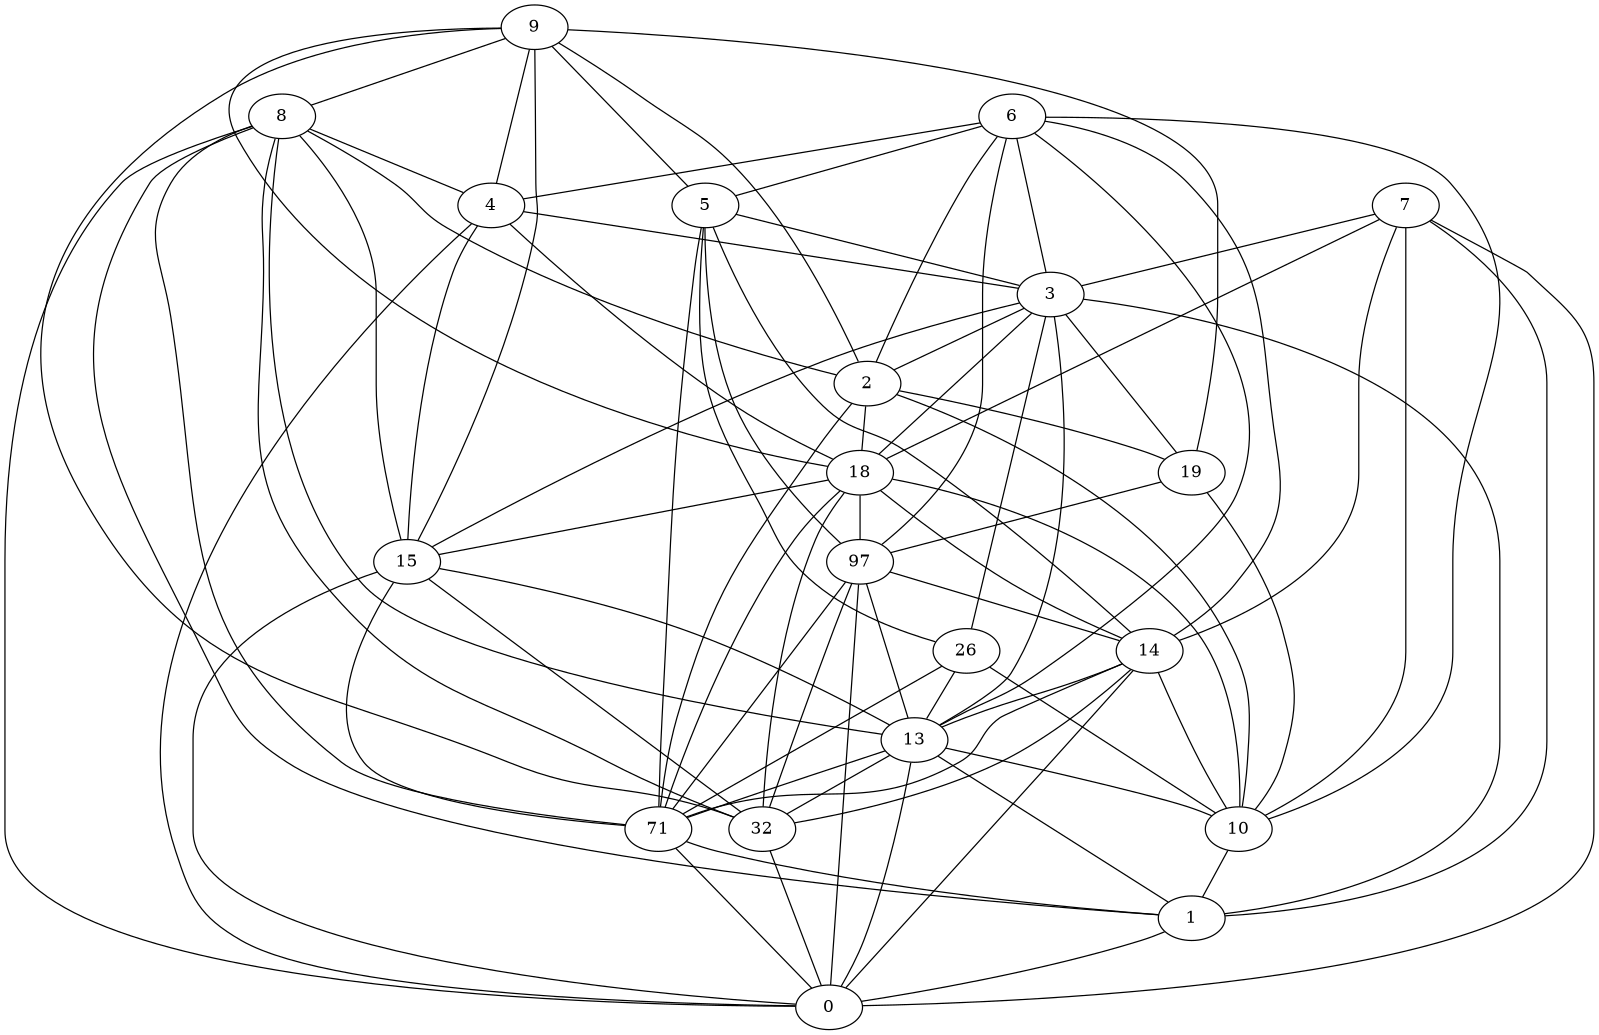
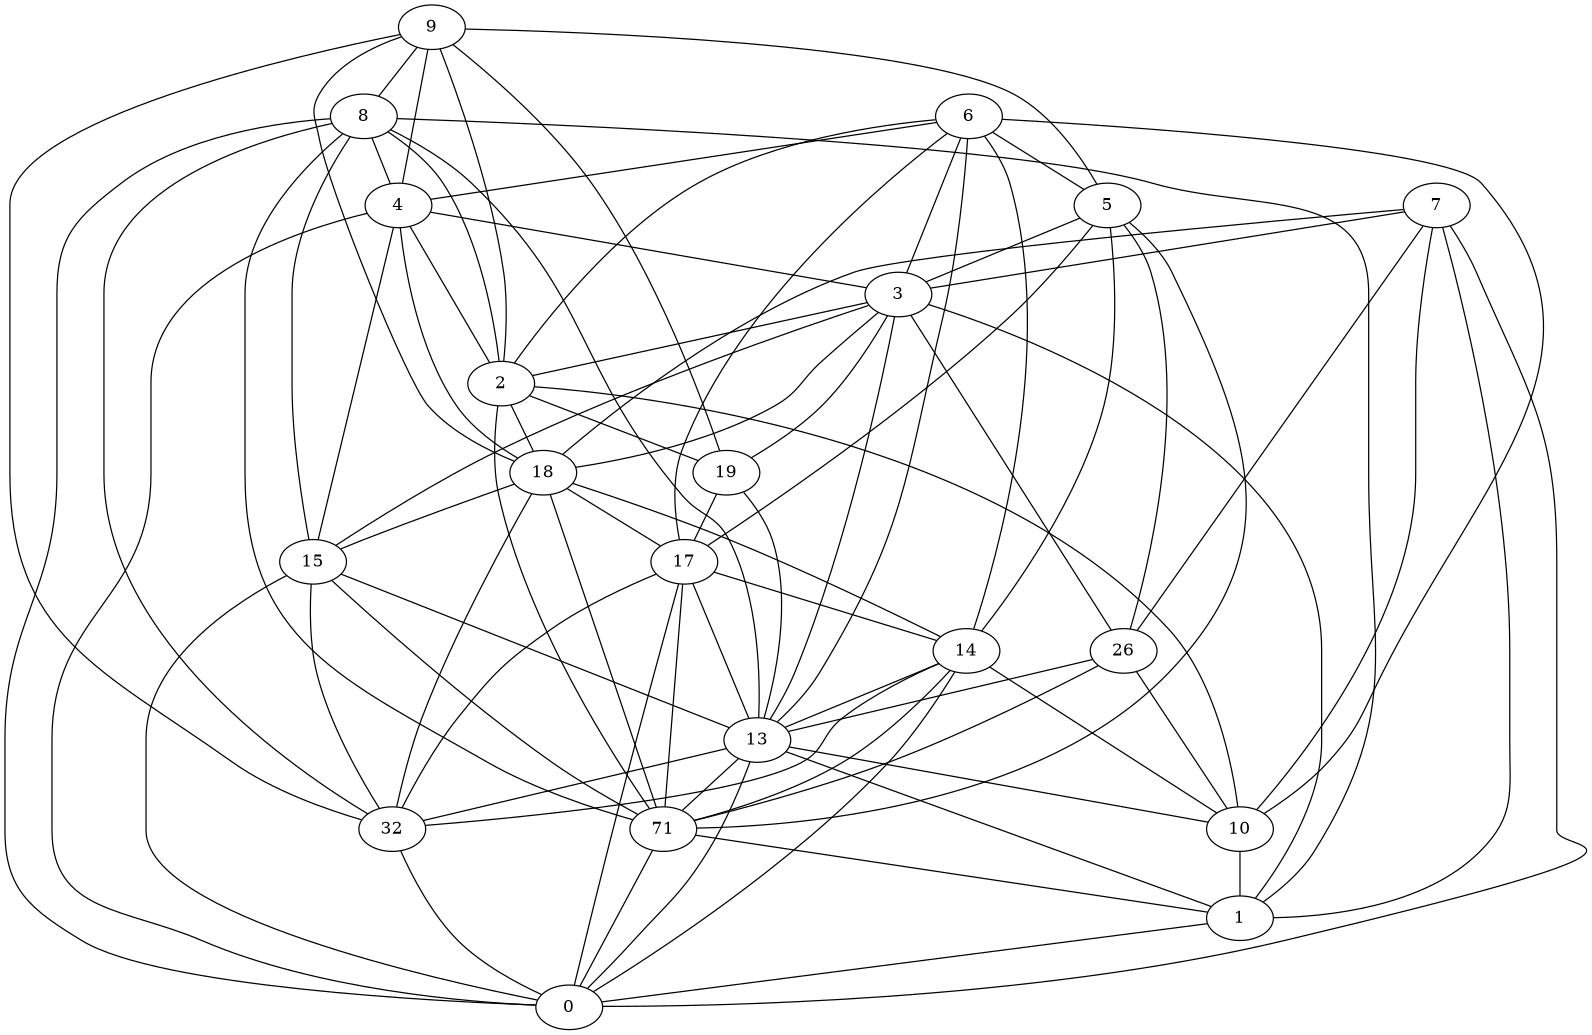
edge "4" -- "2": added
edge "9" -- "15": removed
edge "7" -- "14": now "7" -- "26"
node "97": label "97" -> "17"
edge "18" -- "10": removed
edge "19" -- "10": now "19" -- "13"
